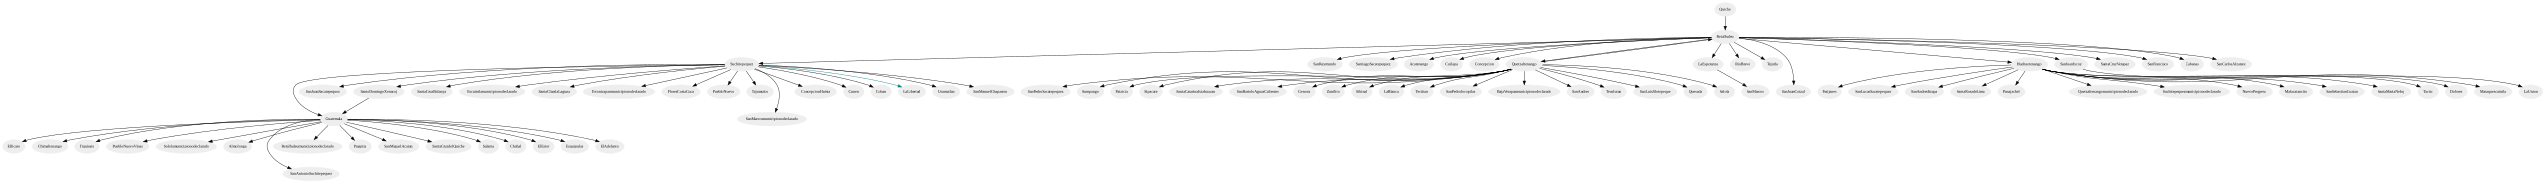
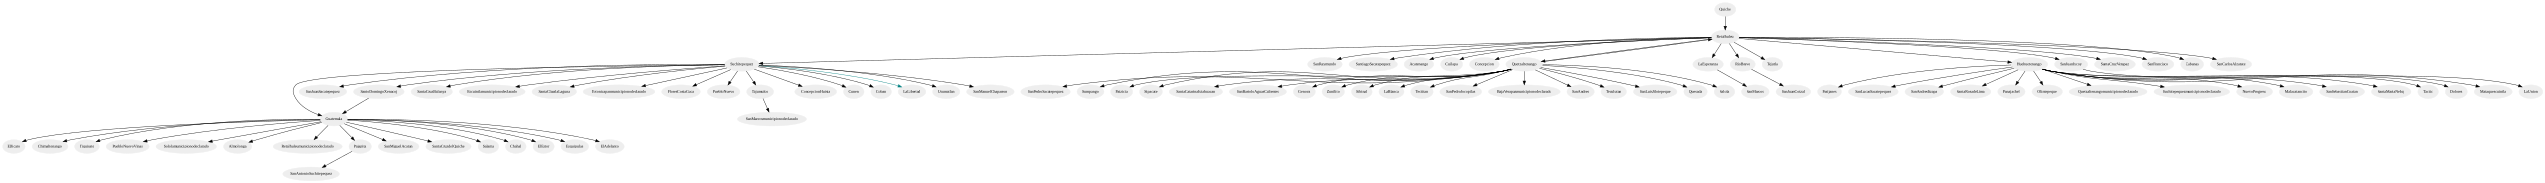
edge "Retalhuleu" -> "SanJuanCotzal": now "RioBravo" -> "SanJuanCotzal"
edge "Suchitepequez" -> "SanMarcosmunicipionodeclarado": now "Tajumulco" -> "SanMarcosmunicipionodeclarado"
node "Olintepeque": added
edge "Guatemala" -> "SanAntonioSuchitepequez": now "Pajapita" -> "SanAntonioSuchitepequez"
